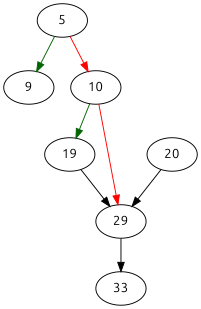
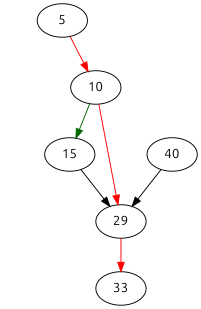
node "9": removed
node "19": label "19" -> "15"
node "20": label "20" -> "40"
edge "29" -> "33": color black -> red
